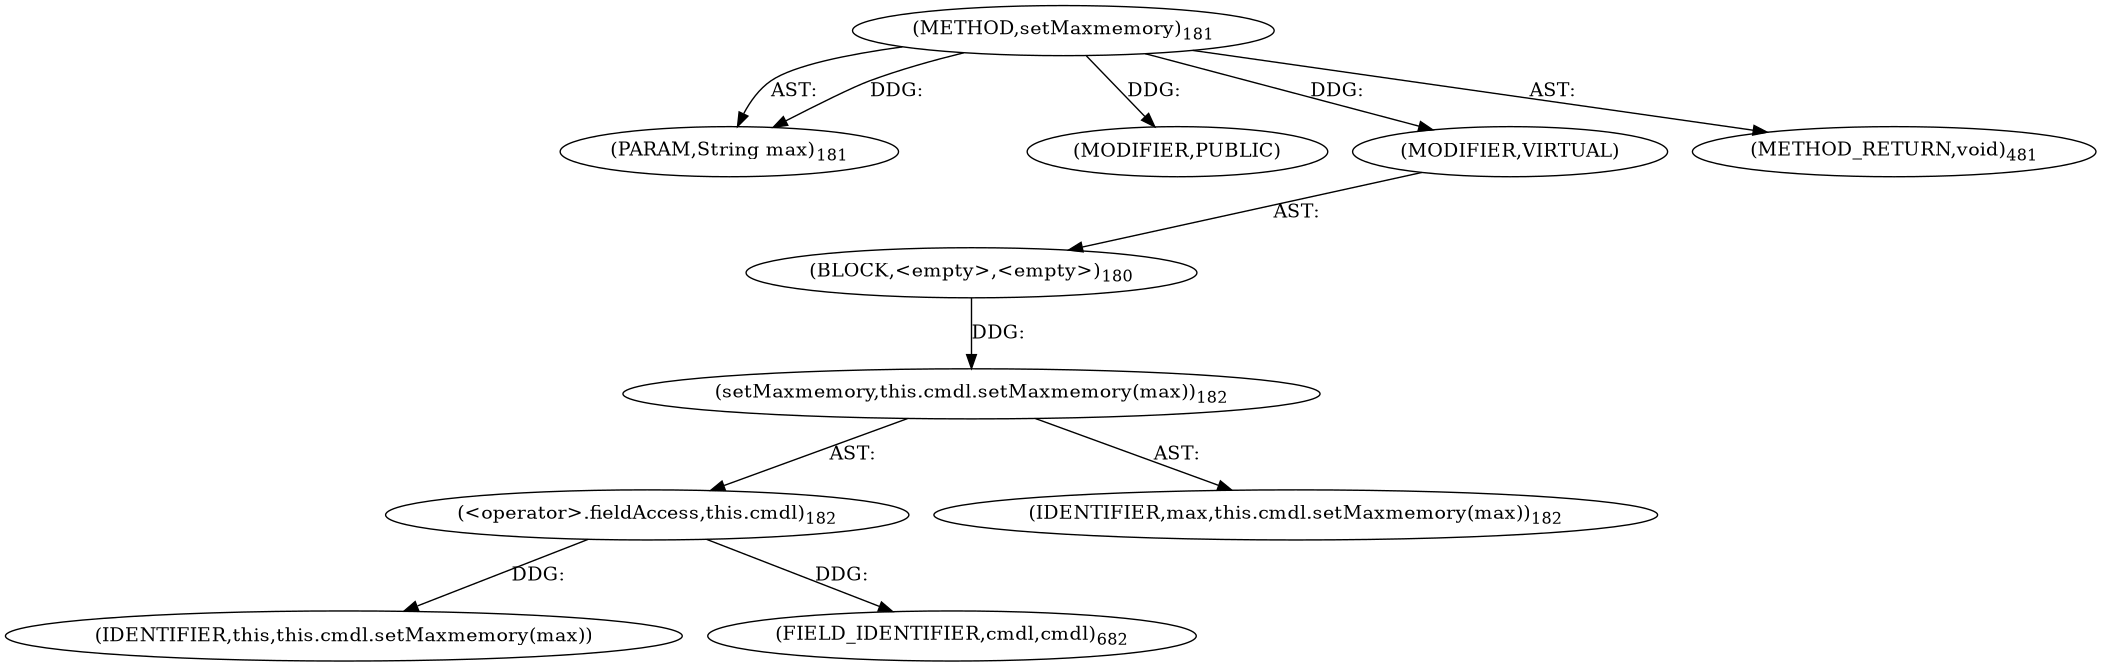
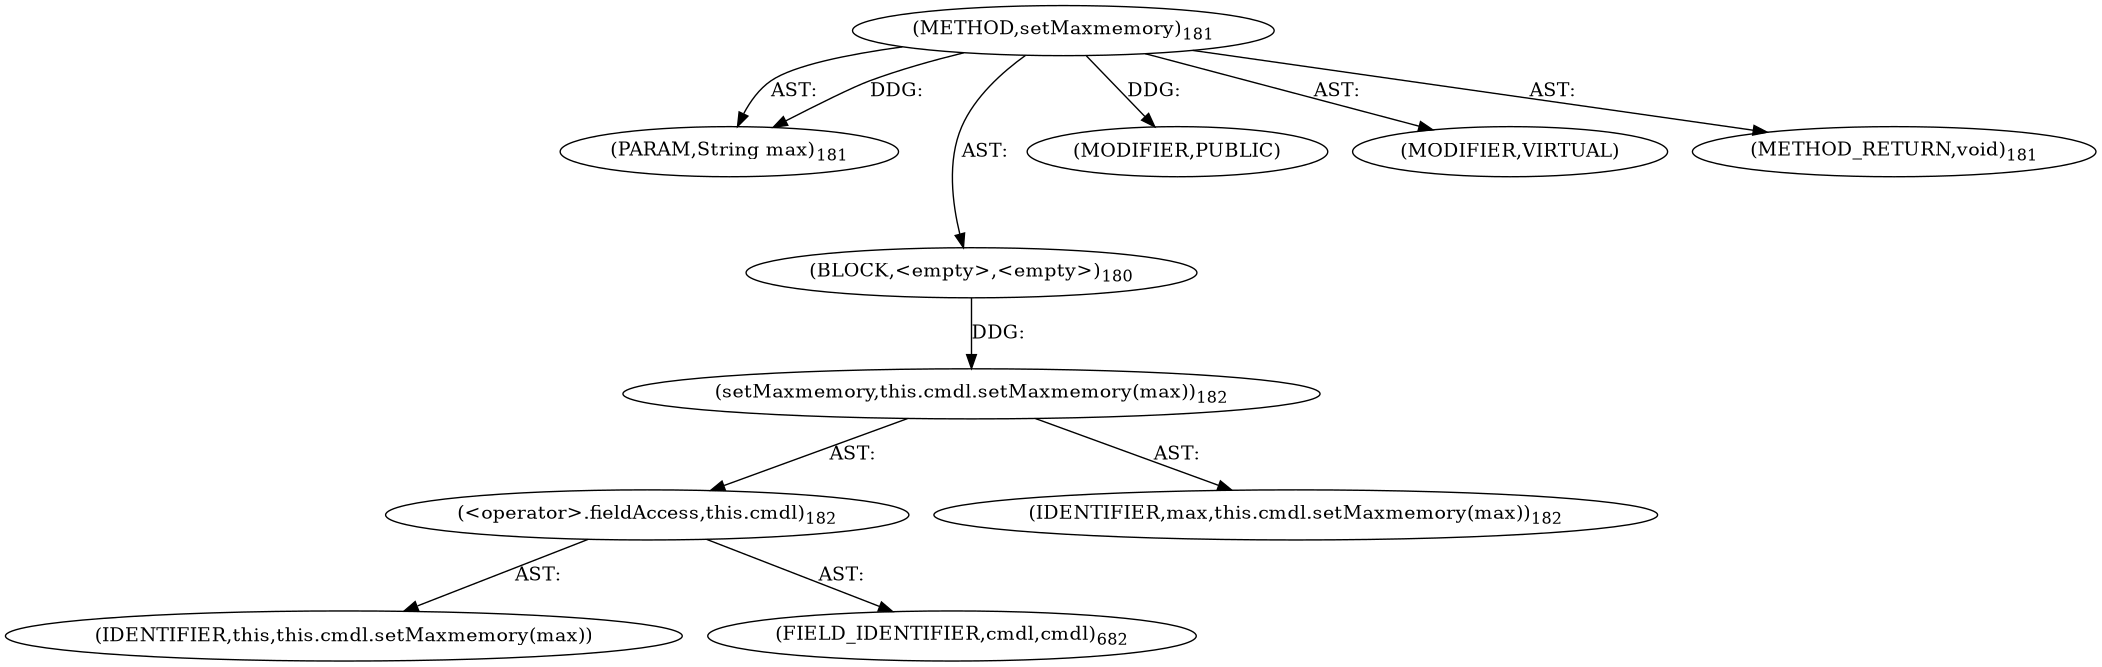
edge "(METHOD,setMaxmemory)" -> "(MODIFIER,VIRTUAL)": label "DDG: " -> "AST: "
node "(METHOD_RETURN,void)": text "481" -> "181"
edge "(MODIFIER,VIRTUAL)" -> "(BLOCK,<empty>,<empty>)": now "(METHOD,setMaxmemory)" -> "(BLOCK,<empty>,<empty>)"
edge "(<operator>.fieldAccess,this.cmdl)" -> "(IDENTIFIER,this,this.cmdl.setMaxmemory(max))": label "DDG: " -> "AST: "
edge "(<operator>.fieldAccess,this.cmdl)" -> "(FIELD_IDENTIFIER,cmdl,cmdl)": label "DDG: " -> "AST: "
